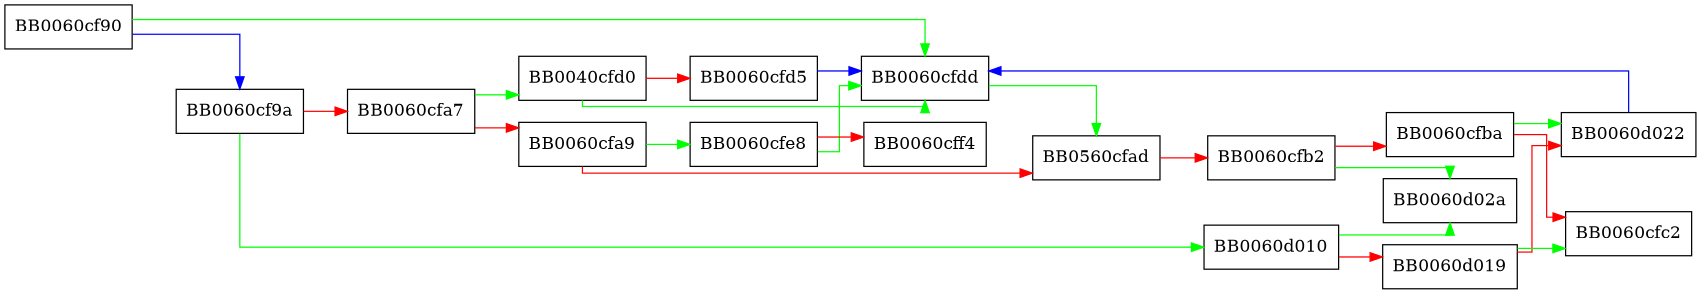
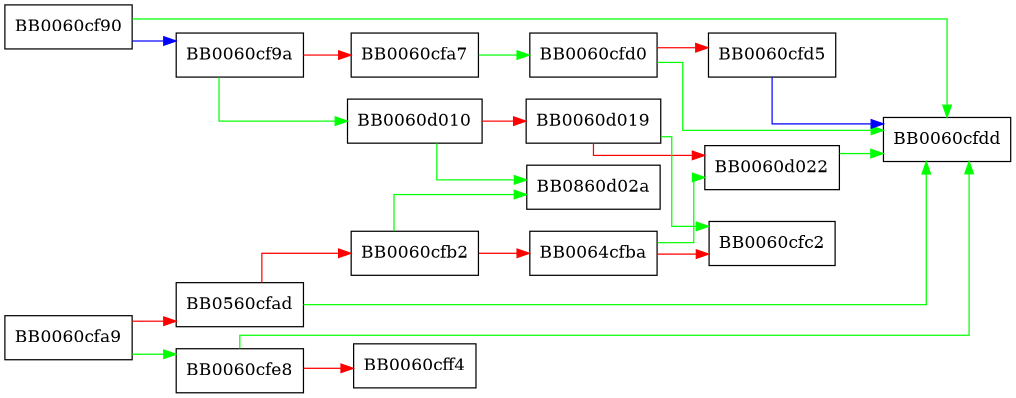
edge "BB0060d022" -> "BB0060cfdd": color blue -> green
node "BB0040cfd0": label "BB0040cfd0" -> "BB0060cfd0"
edge "BB0060cfdd" -> "BB0560cfad": reversed
edge "BB0060cfa7" -> "BB0060cfa9": removed
node "BB0060cfba": label "BB0060cfba" -> "BB0064cfba"
node "BB0060d02a": label "BB0060d02a" -> "BB0860d02a"
